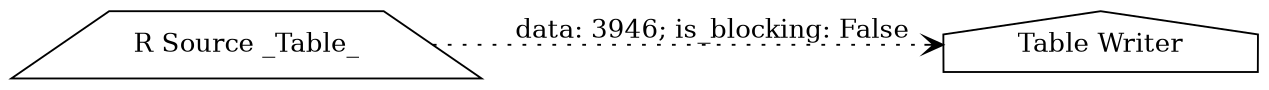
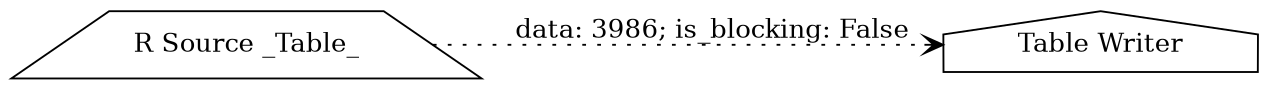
edge "R Source _Table_" -> "Table Writer": label "data: 3946; is_blocking: False" -> "data: 3986; is_blocking: False"
